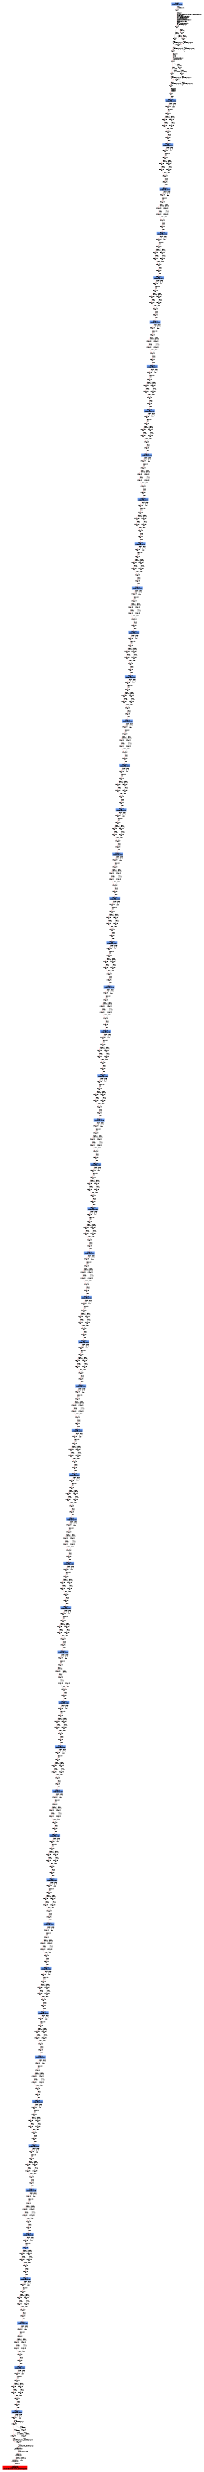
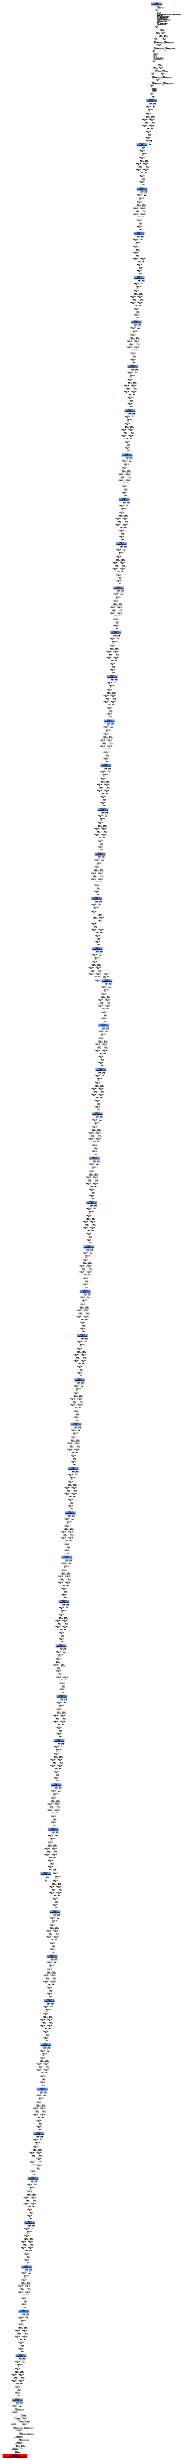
edge "40867 @ N44 main AbstractionState: ABS2761" -> "40869": now "40865 @ N54 main" -> "40869"
node "40948 @ N51 main": removed
edge "41398 @ N51 main" -> "41402 @ N53 main": now "41398 @ N51 main" -> "41399 @ N50 main"
edge "41434 @ N49 main" -> "41435 @ N54 main": reversed
edge "42037 @ N44 main AbstractionState: ABS2839" -> "42038 @ N45 main": now "42035 @ N54 main" -> "42038 @ N45 main"
edge "42240 @ N52 main" -> "42244 @ N49 main": now "42240 @ N52 main" -> "42245 @ N54 main"
node "42297 @ N48 main": fillcolor cornflowerblue -> white
